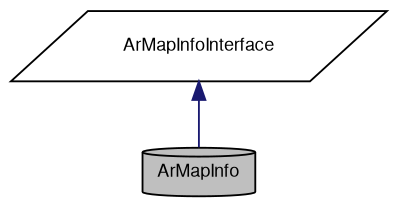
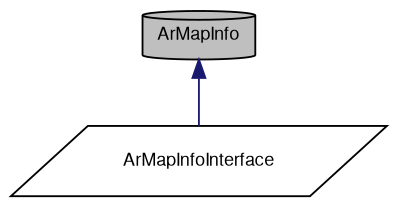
edge "ArMapInfo" -> "ArMapInfoInterface": reversed
